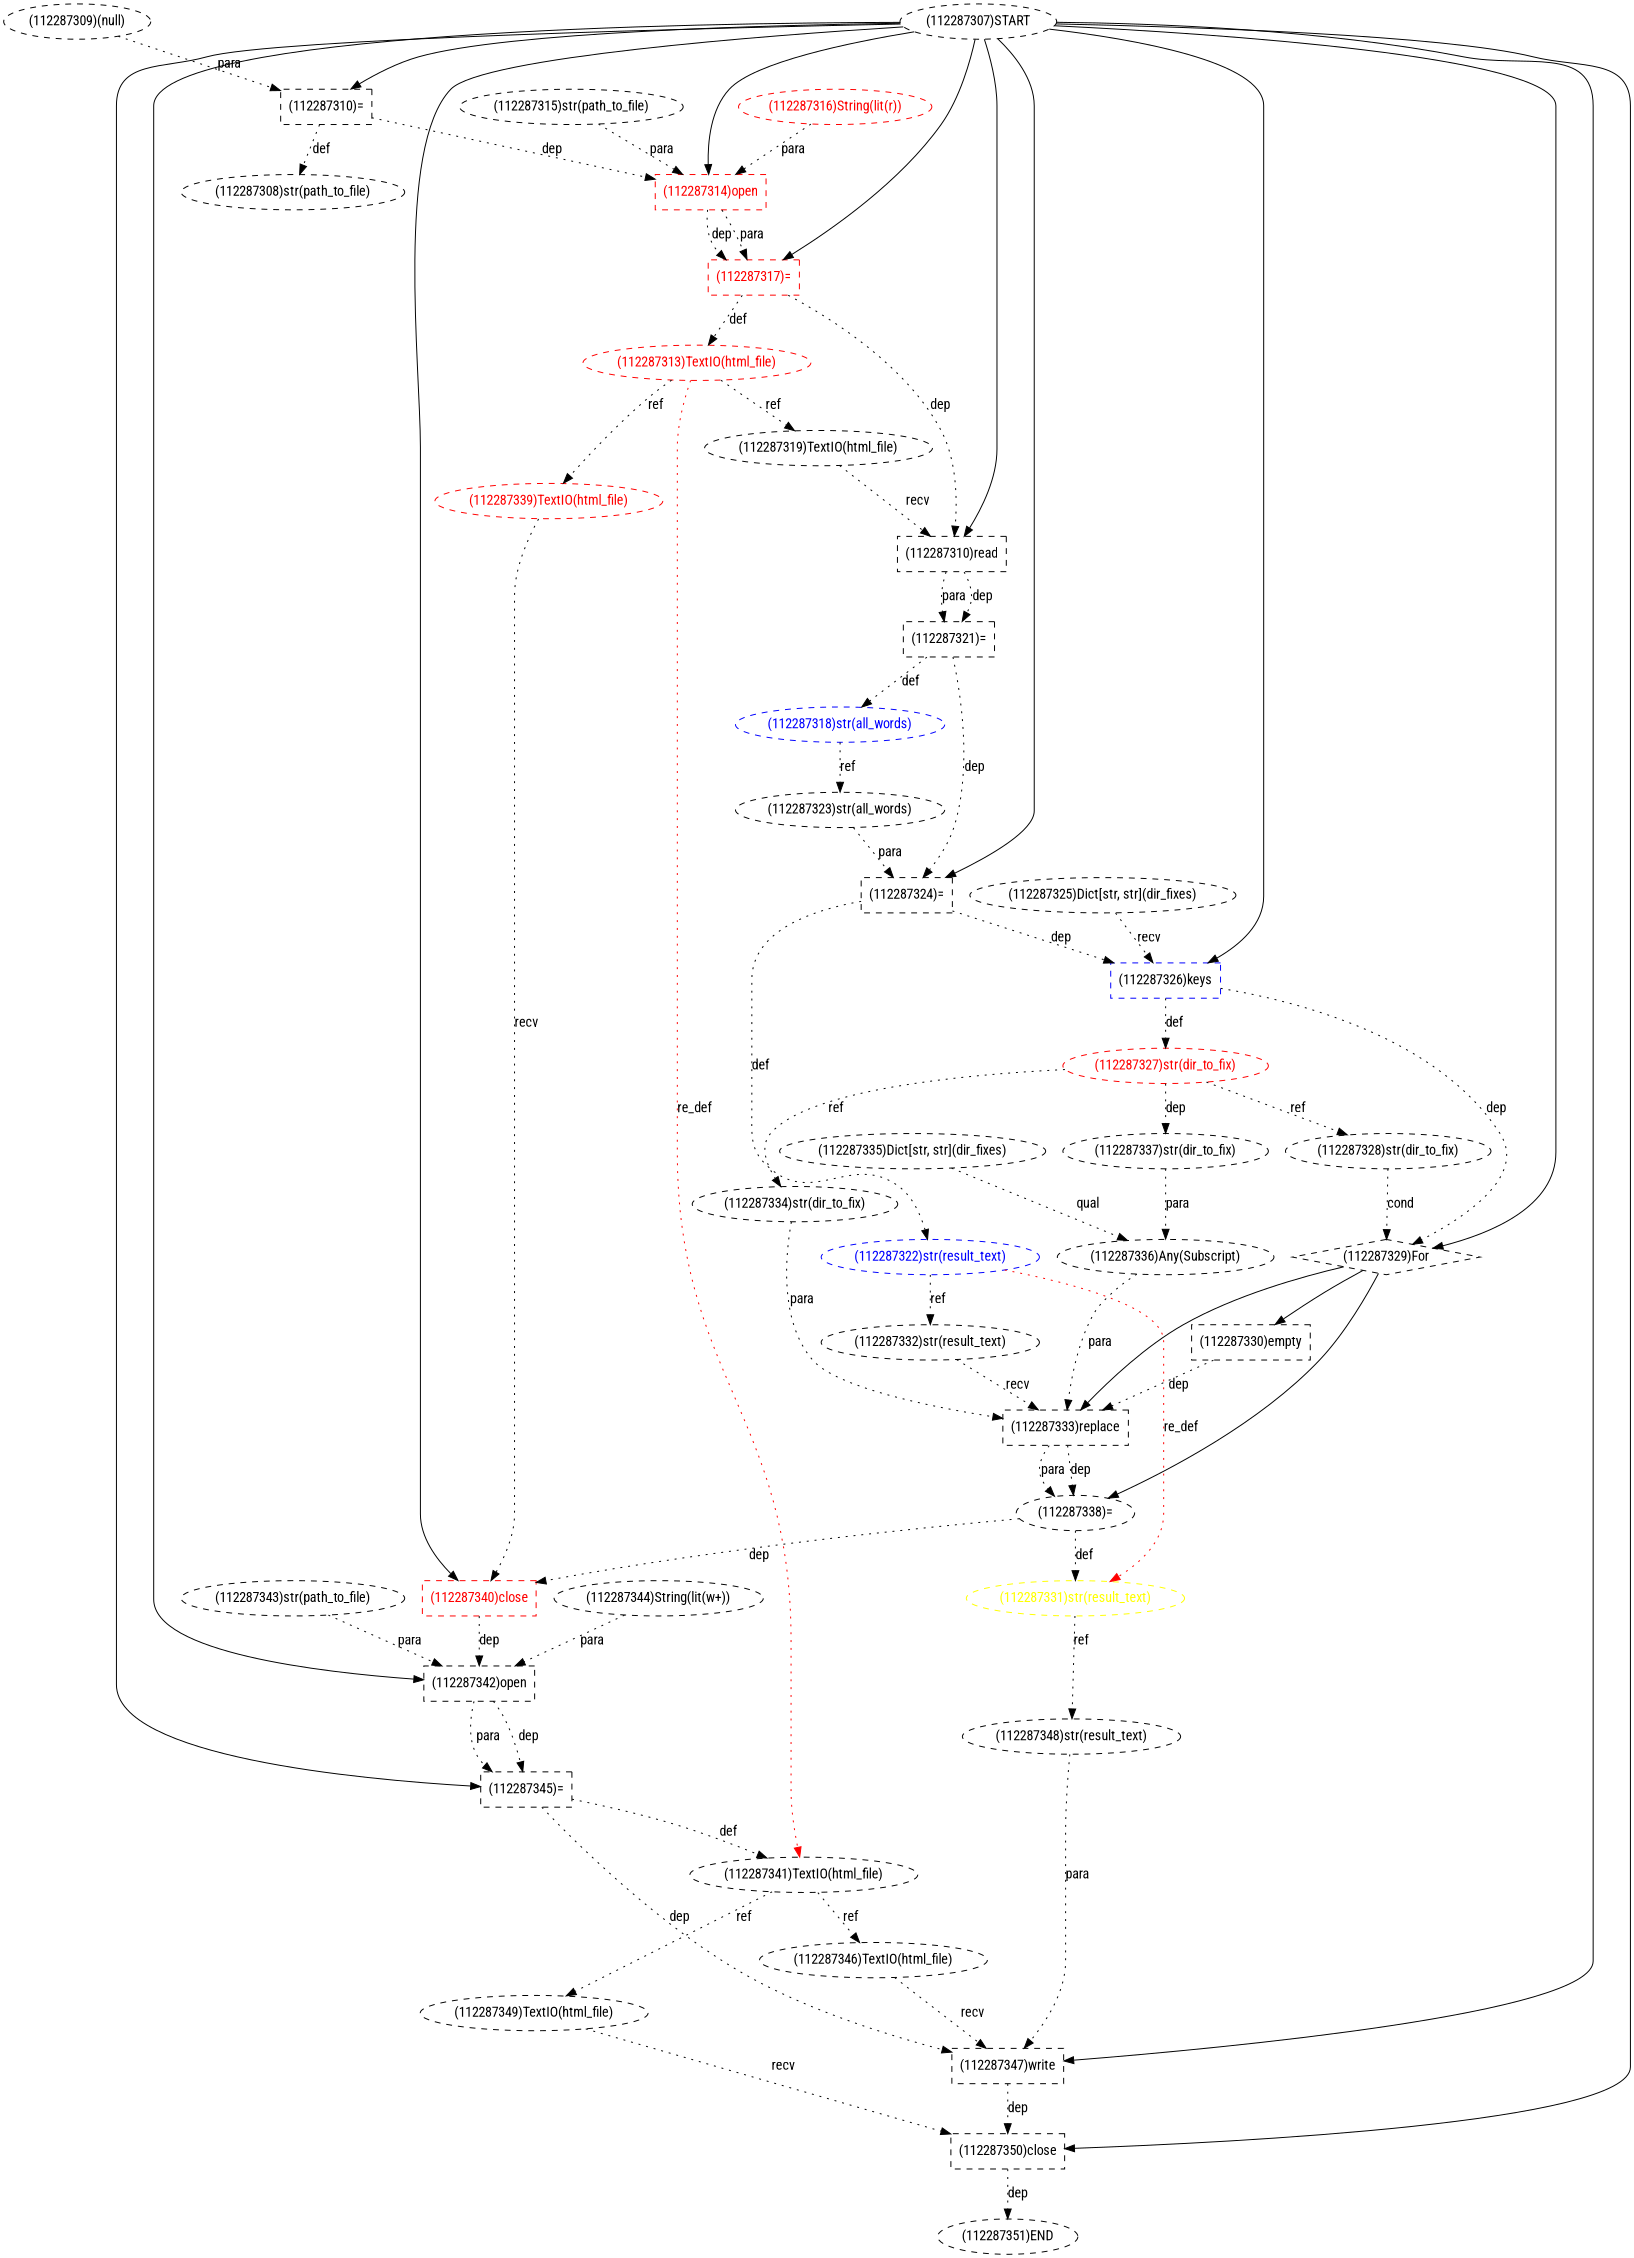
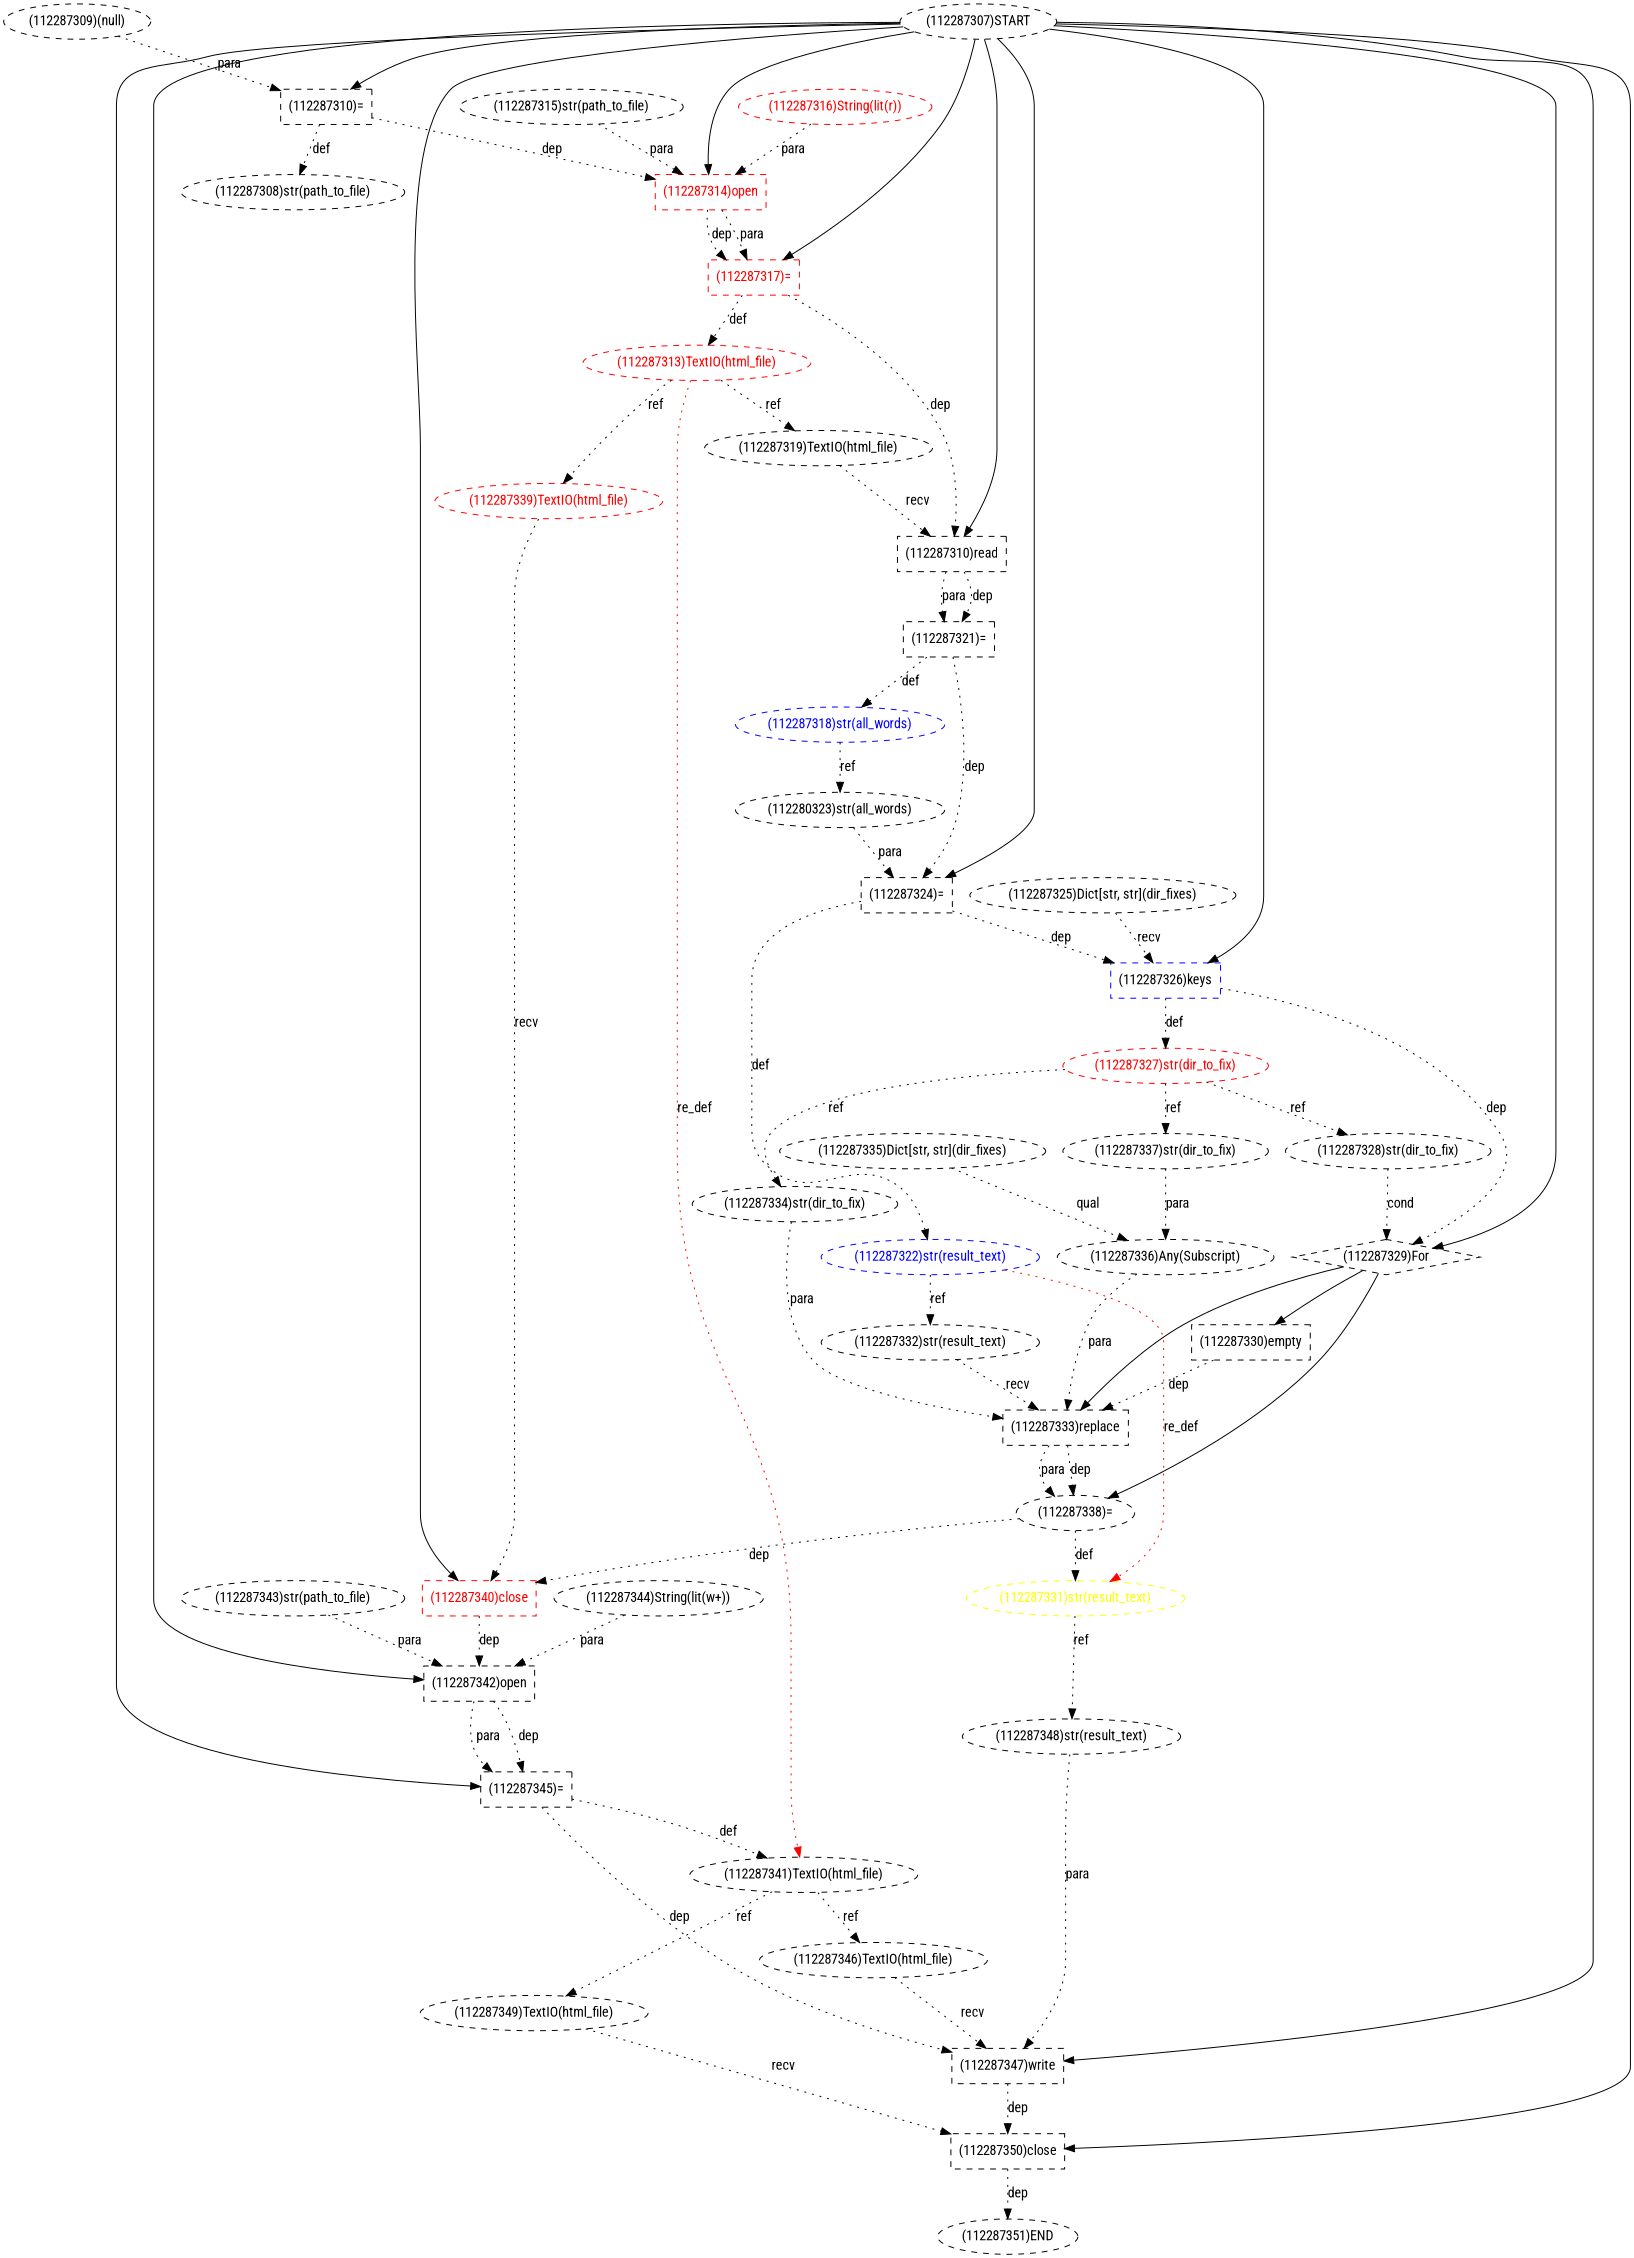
node "(112287323)str(all_words)": label "(112287323)str(all_words)" -> "(112280323)str(all_words)"
edge "(112287327)str(dir_to_fix)" -> "(112287337)str(dir_to_fix)": label "dep" -> "ref"
